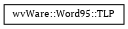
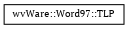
node "wvWare::Word95::TLP": label "wvWare::Word95::TLP" -> "wvWare::Word97::TLP"
